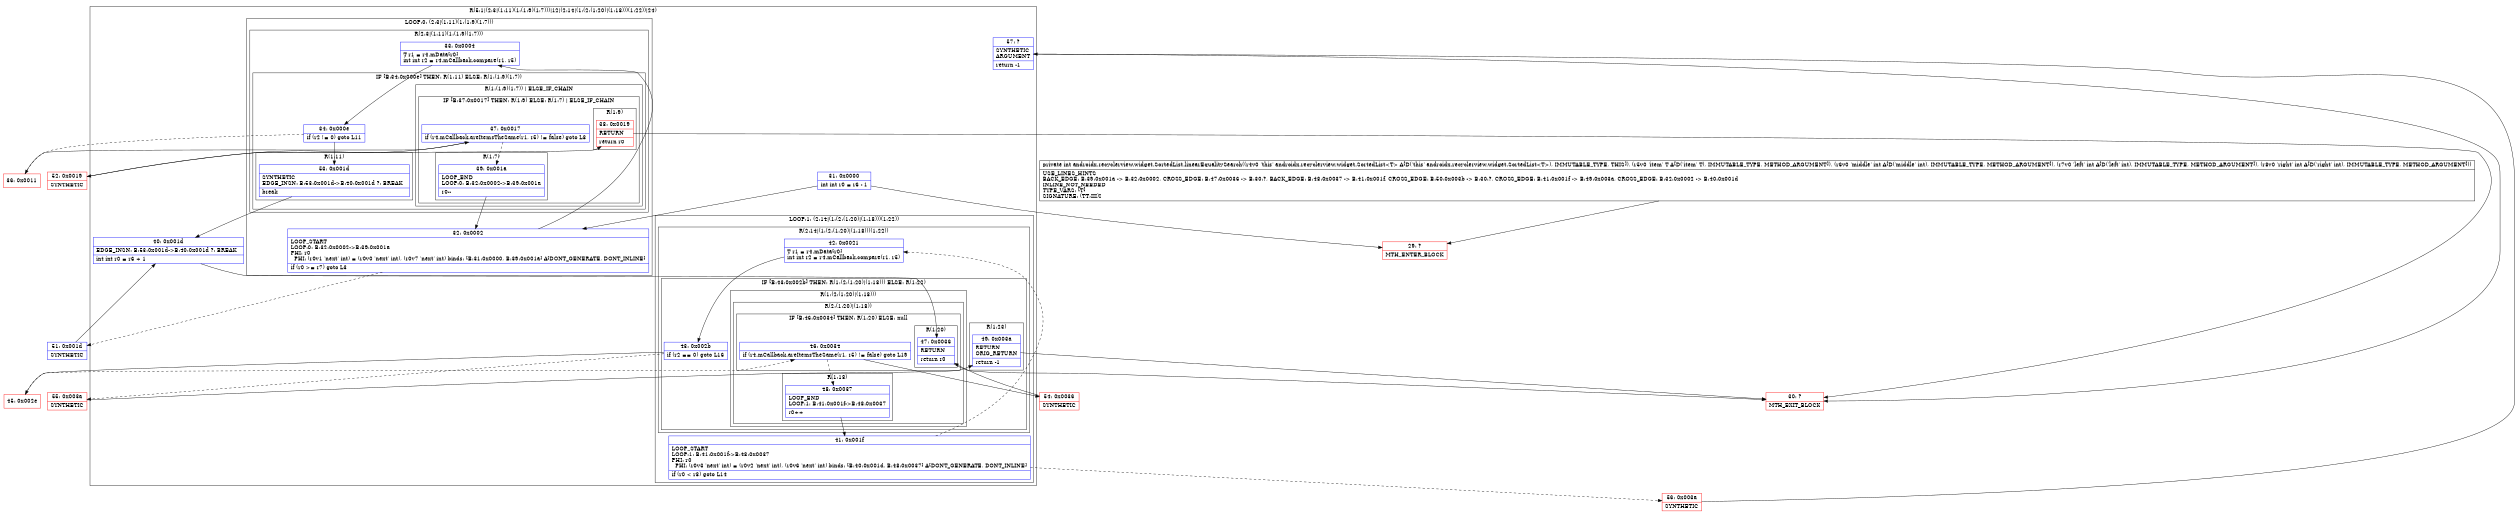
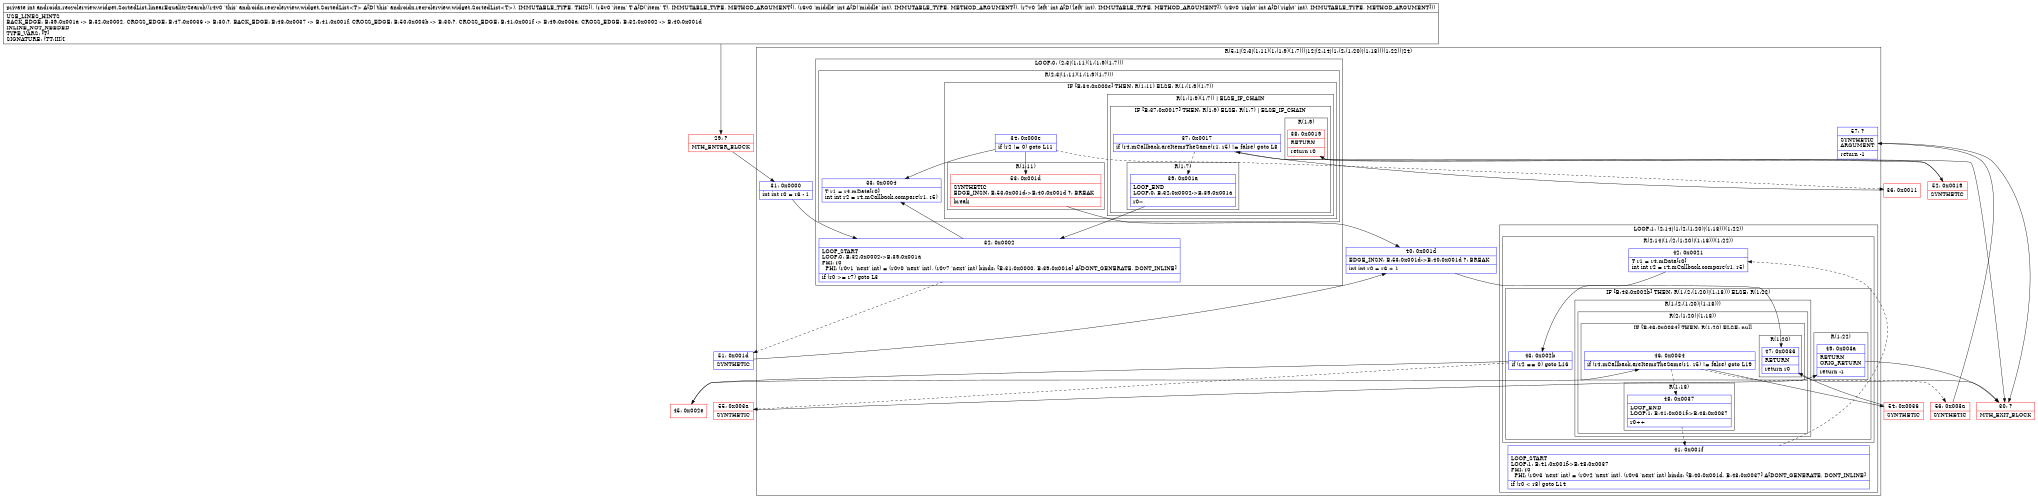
edge "33: 0x0004" -> "34: 0x000e": reversed
node "53: 0x001d": color blue -> red
edge "31: 0x0000" -> "29: ?": reversed
cluster "R(1:23)": label "R(1:23)" -> "R(1:22)"
edge "45: 0x002e" -> "46: 0x0034": style dashed -> solid
edge "48: 0x0037" -> "41: 0x001f": style solid -> dashed
edge "41: 0x001f" -> "56: 0x003a": now "46: 0x0034" -> "56: 0x003a"
